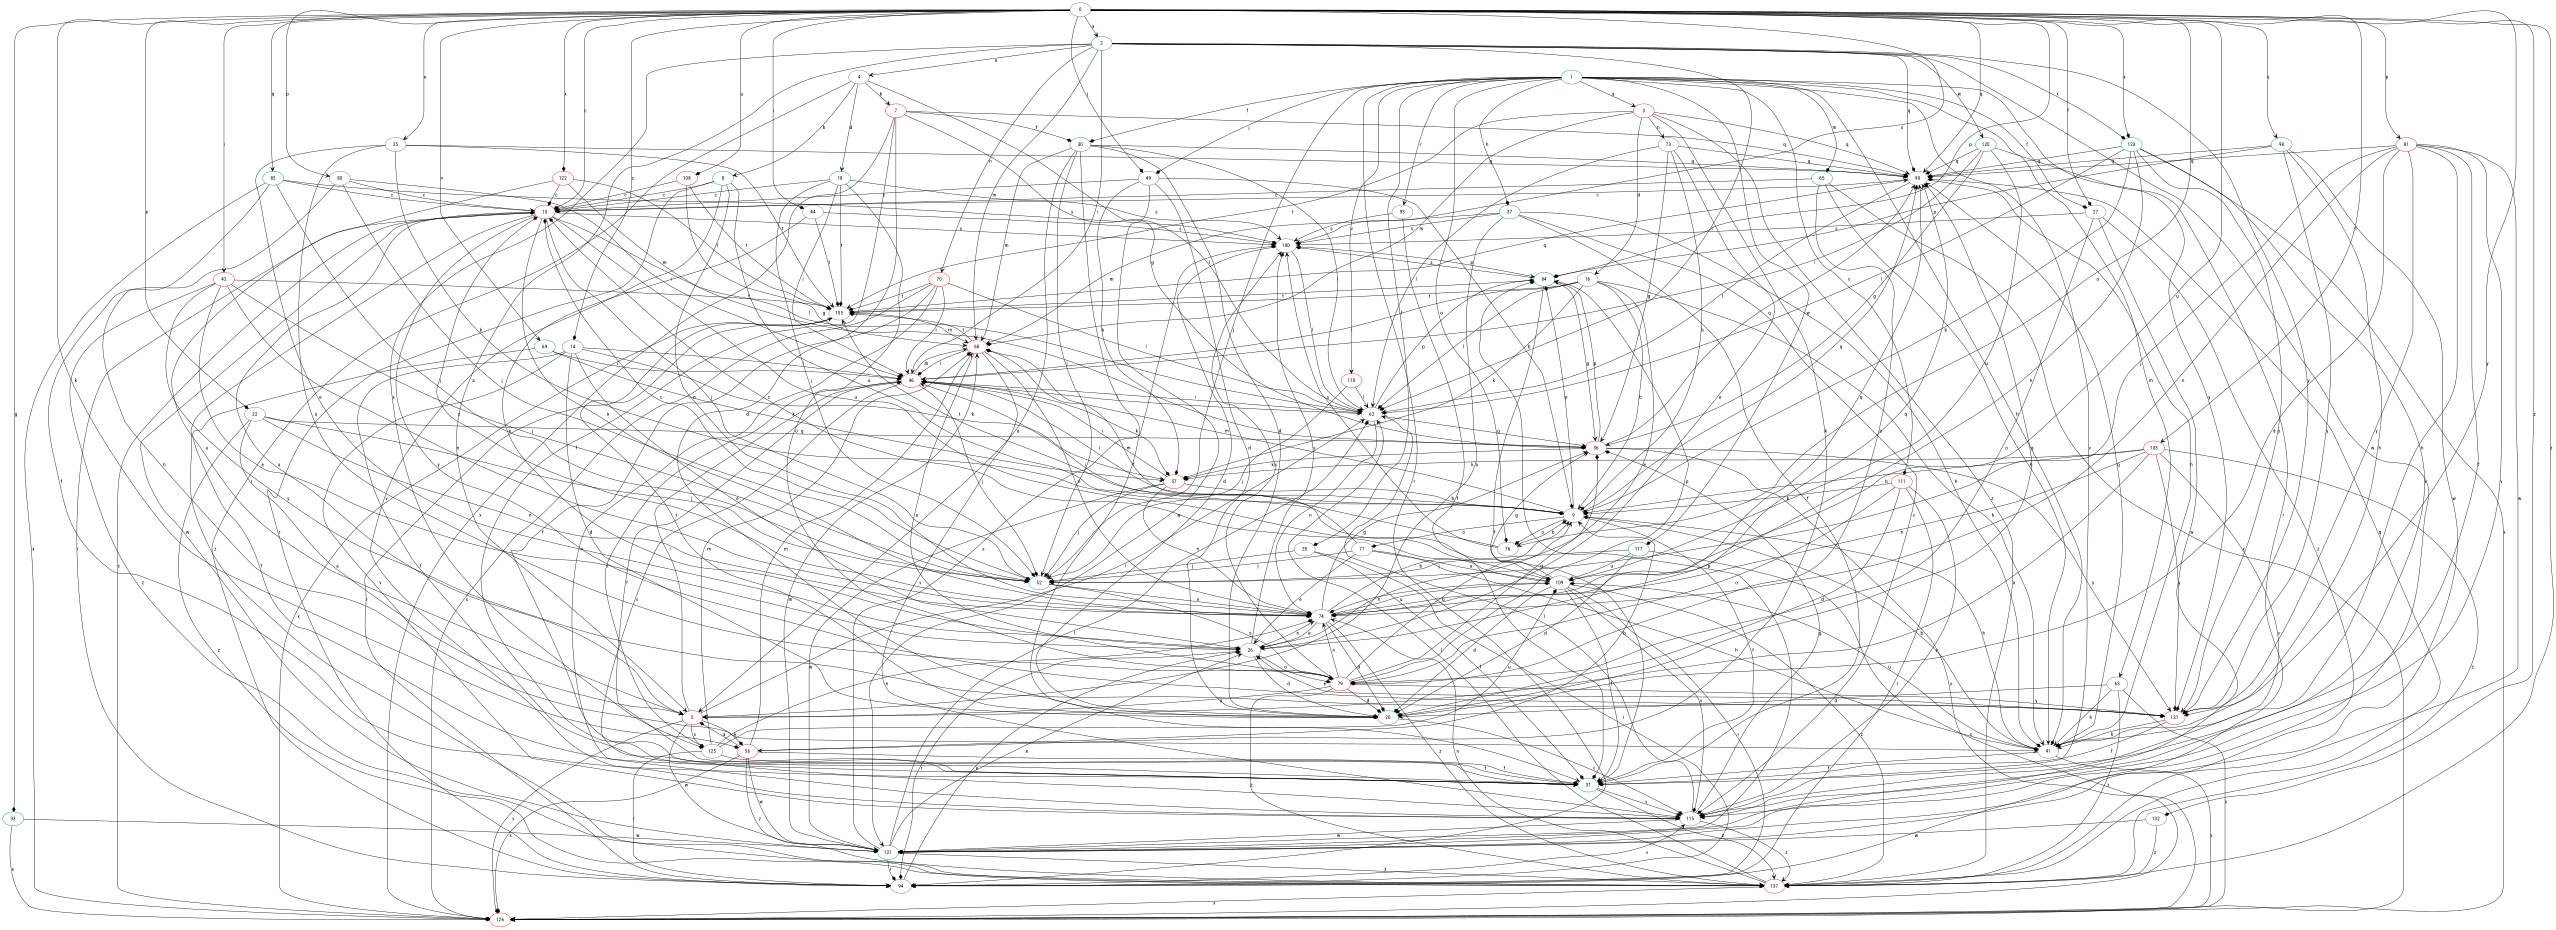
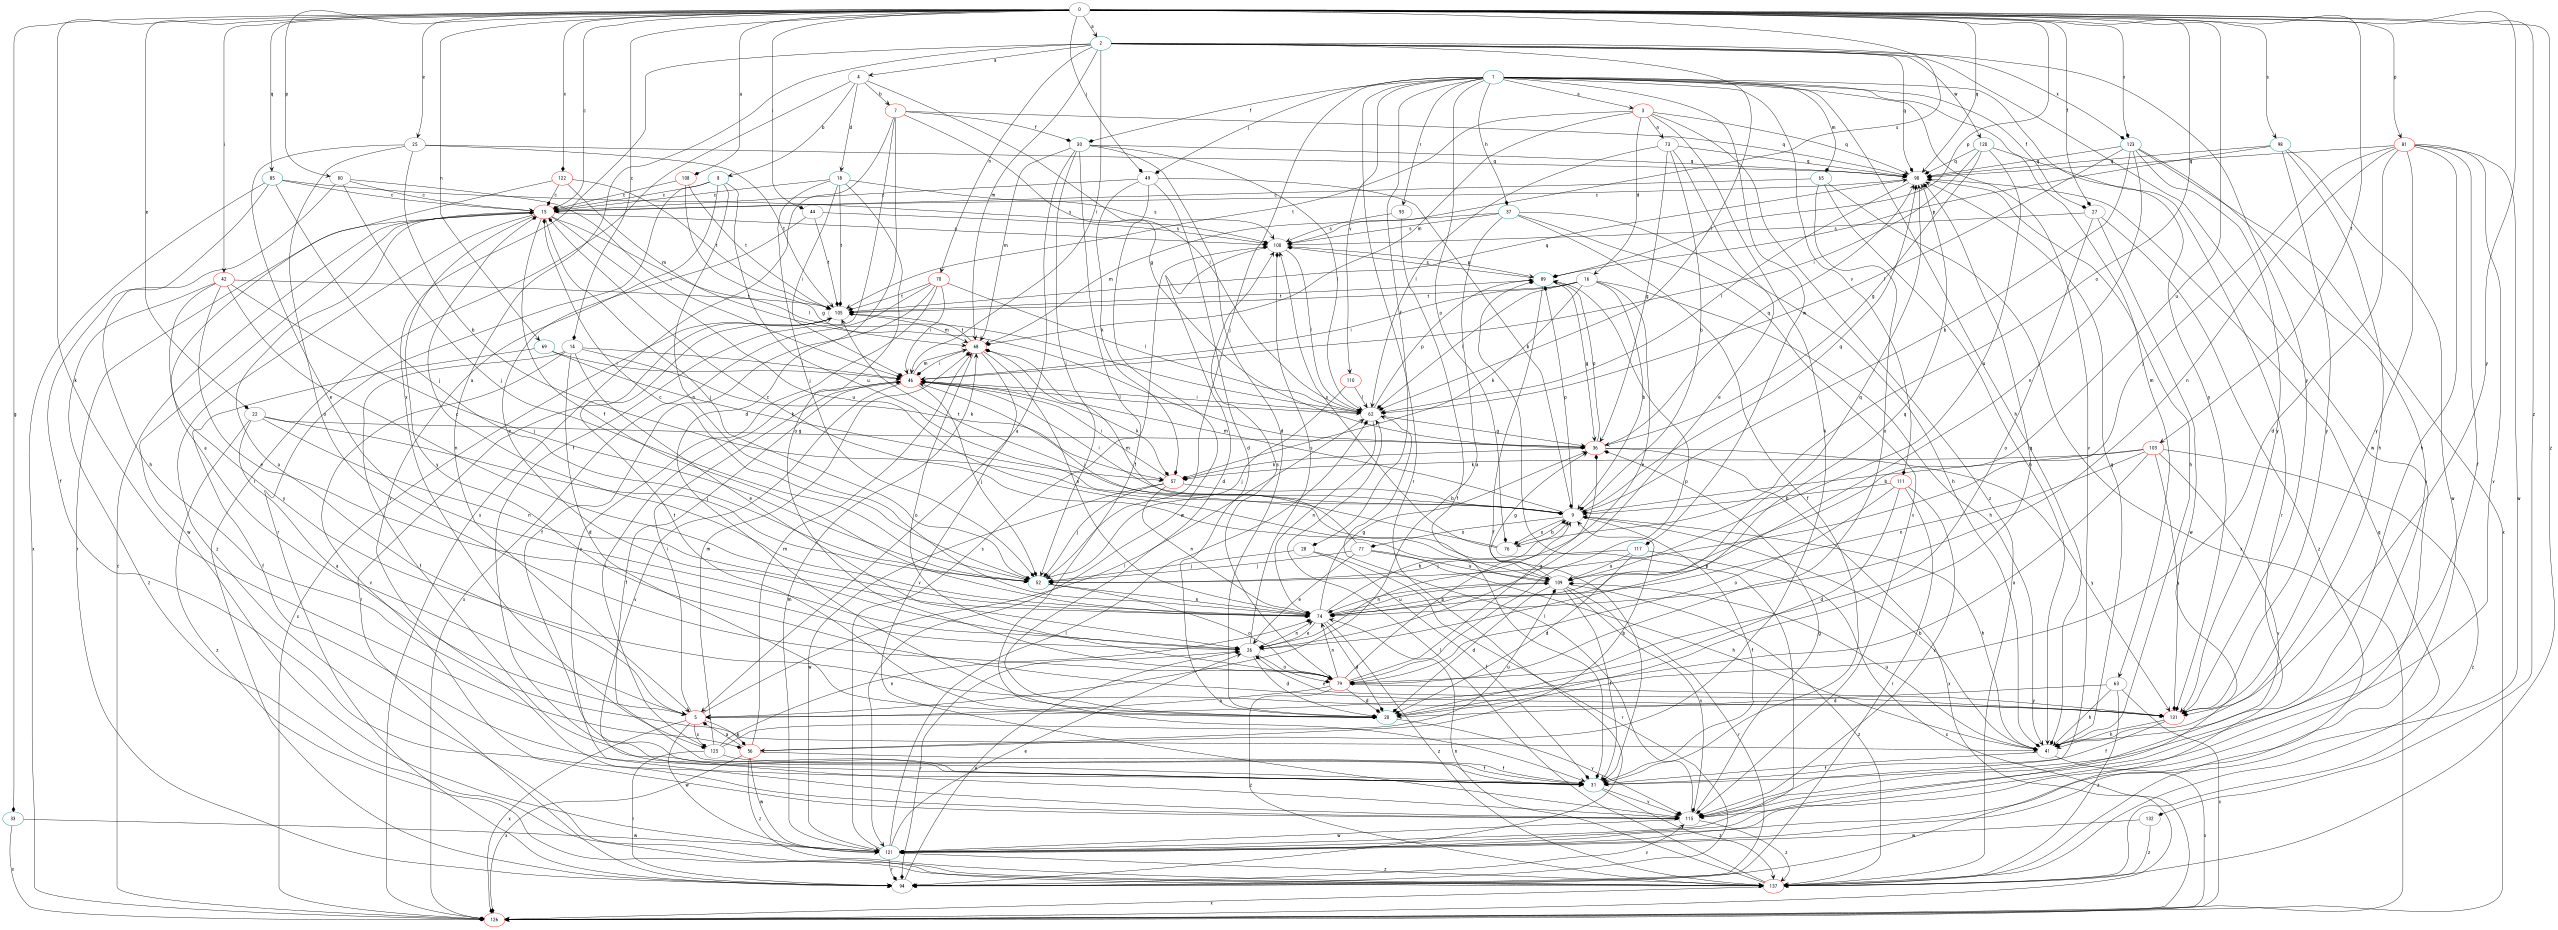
node "84": label "84" -> "89"
edge "15" -> "74": label "n" -> "f"
